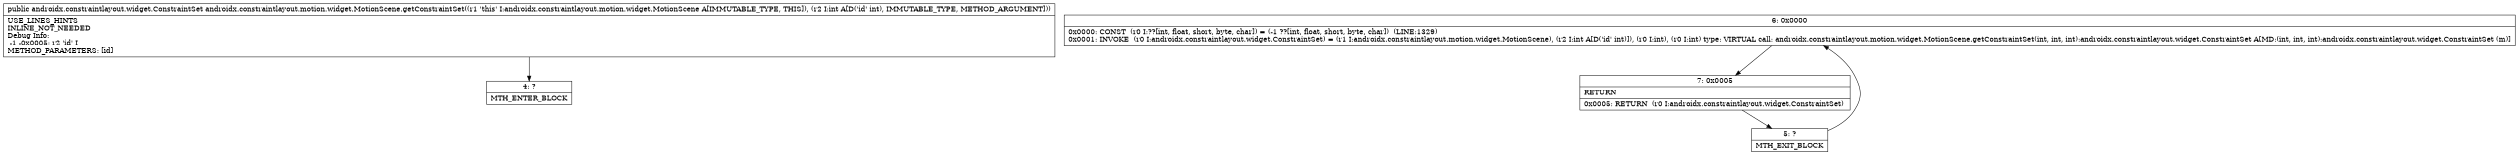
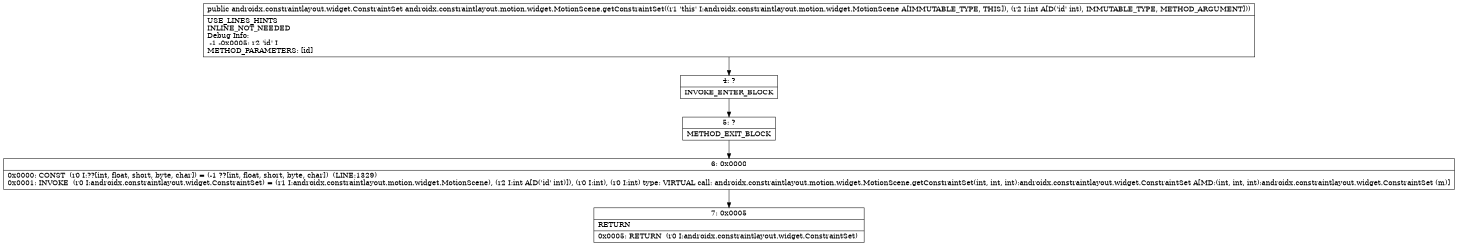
node "4: ?": text "MTH_ENTER_BLOCK" -> "INVOKE_ENTER_BLOCK"
edge "7: 0x0005" -> "5: ?": now "4: ?" -> "5: ?"
node "5: ?": text "MTH_EXIT_BLOCK" -> "METHOD_EXIT_BLOCK"
